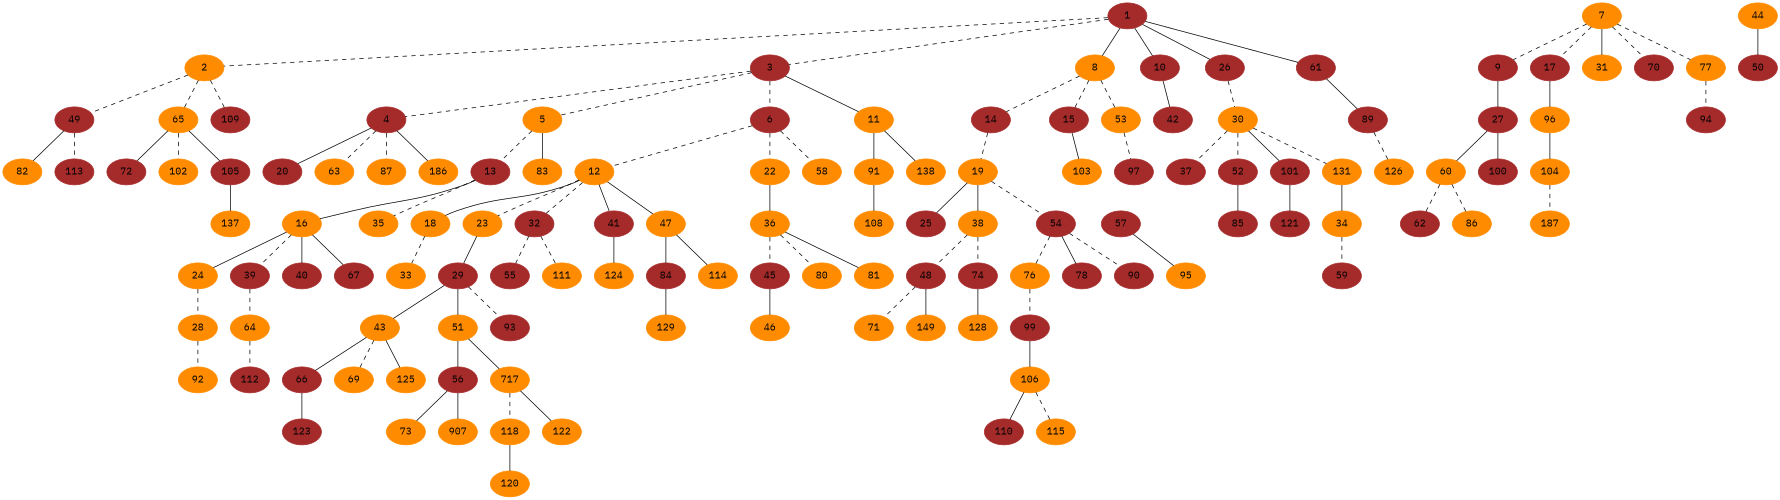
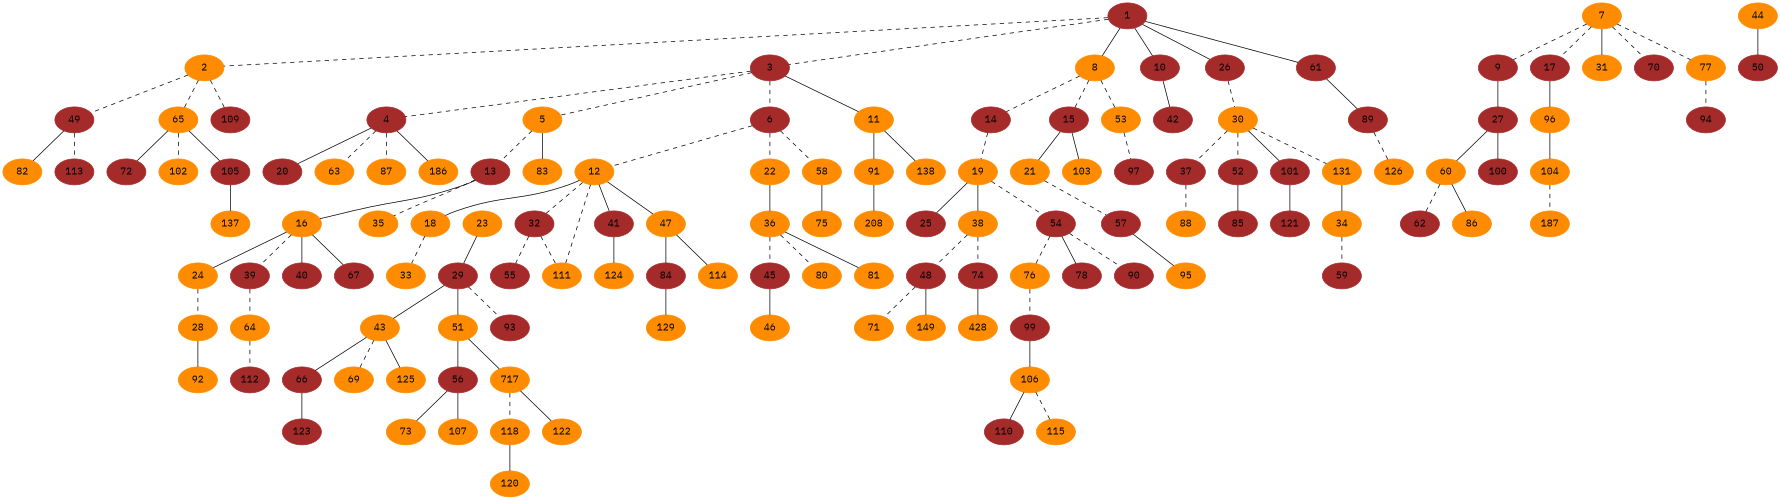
node "21": added
edge "12" -- "23": now "12" -- "111"
edge "60" -- "86": style dashed -> solid
node "75": added
node "108": label "108" -> "208"
node "88": added
node "128": label "128" -> "428"
edge "28" -- "92": style dashed -> solid
node "907": label "907" -> "107"
